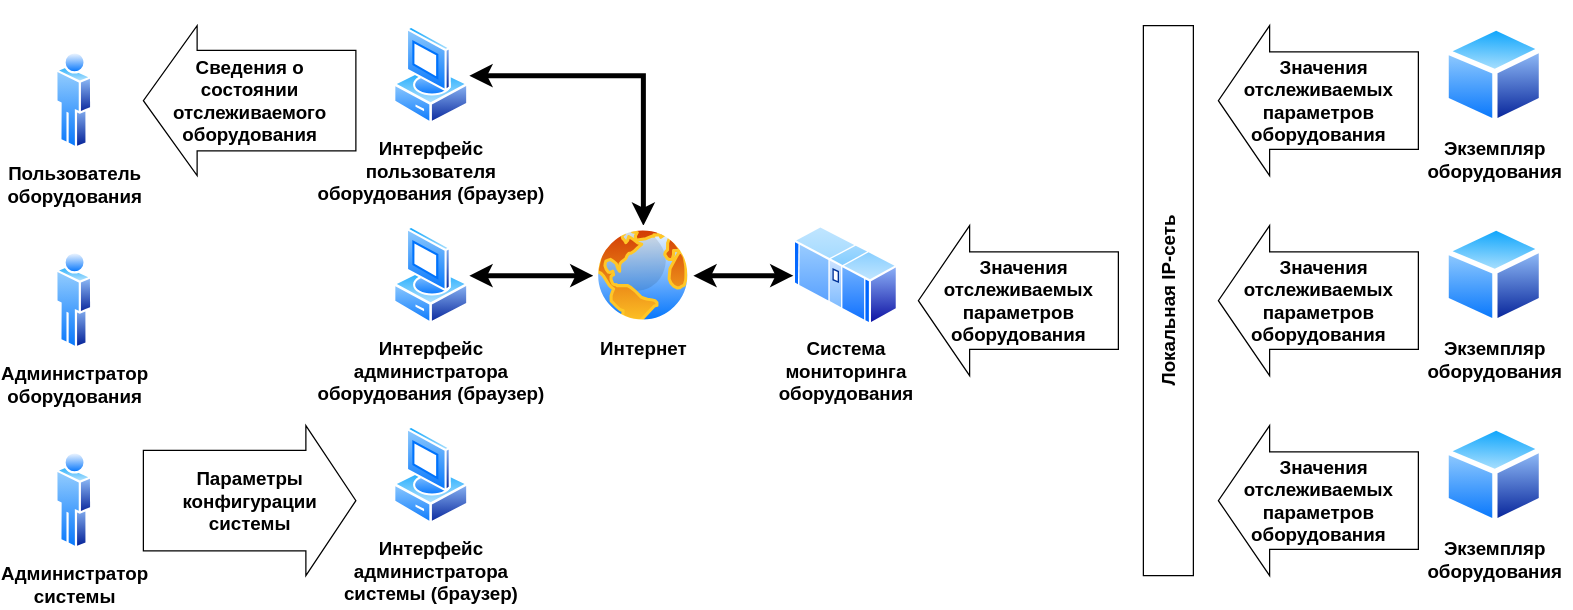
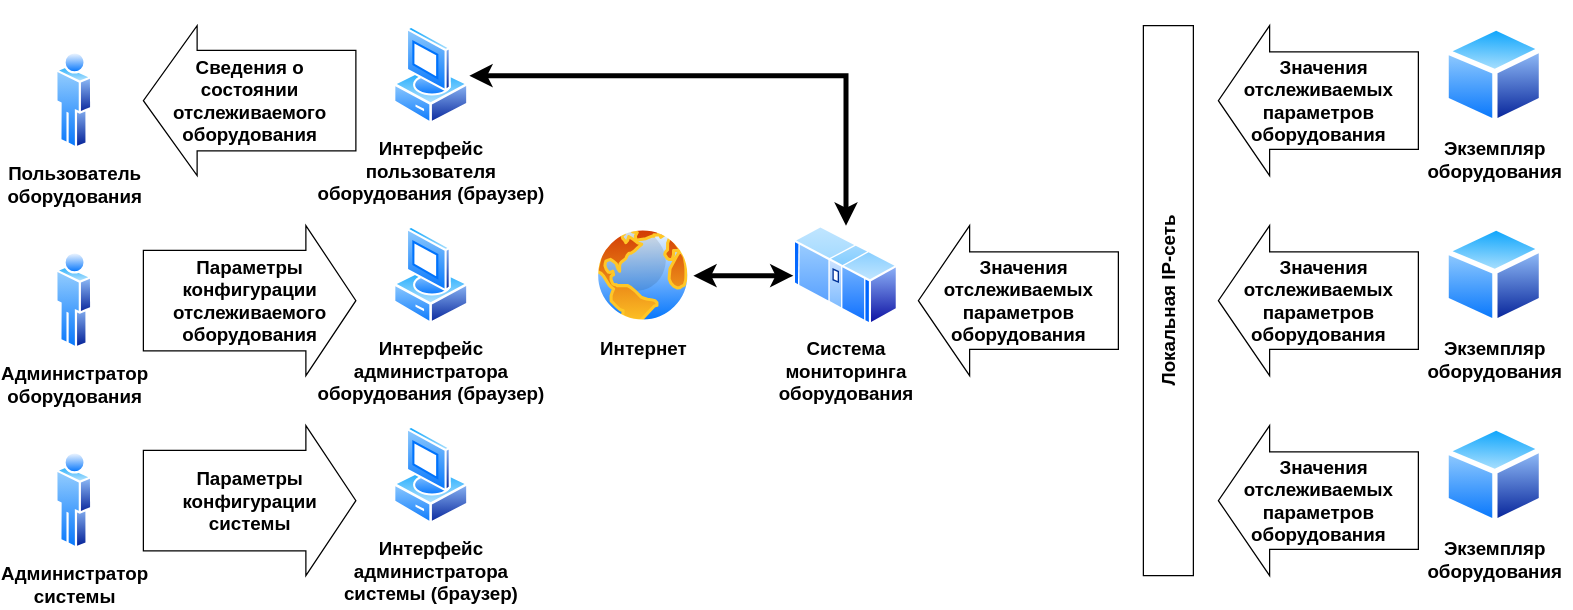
edge "Интерфейс пользователяоборудования (браузер)" -- "Интернет": now "Интерфейс пользователяоборудования (браузер)" -- "Система мониторингаоборудования"
edge "Интерфейс администратораоборудования (браузер)" -- "Интернет": removed
node "Параметры конфигурацииотслеживаемогооборудования": added
